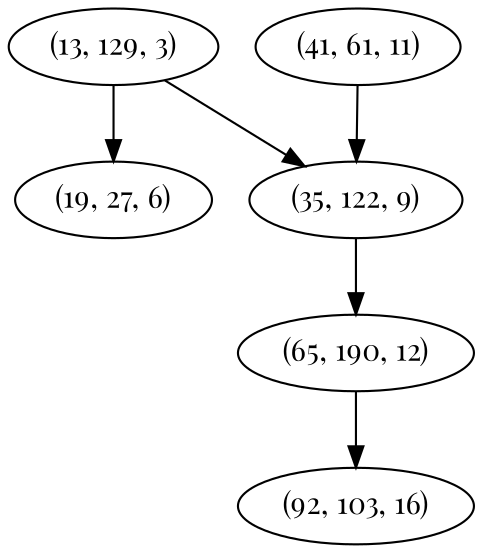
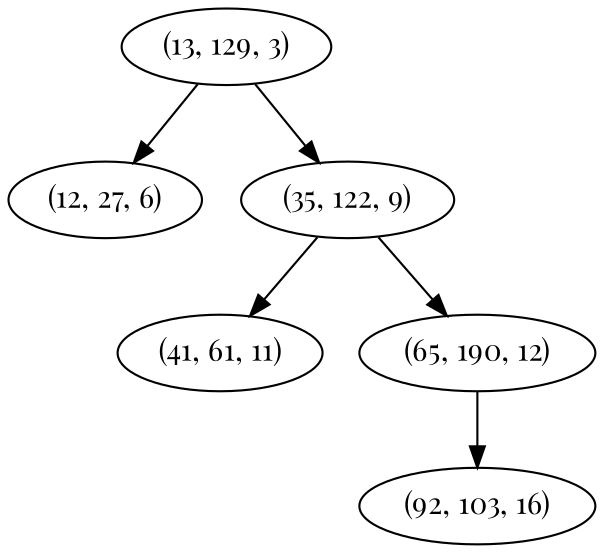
edge "(41, 61, 11)" -> "(35, 122, 9)": reversed
node "(19, 27, 6)": label "(19, 27, 6)" -> "(12, 27, 6)"
